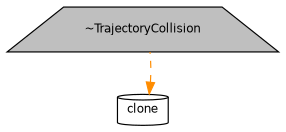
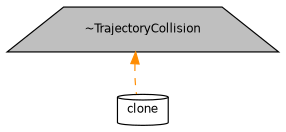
edge "~TrajectoryCollision" -> "clone": reversed
